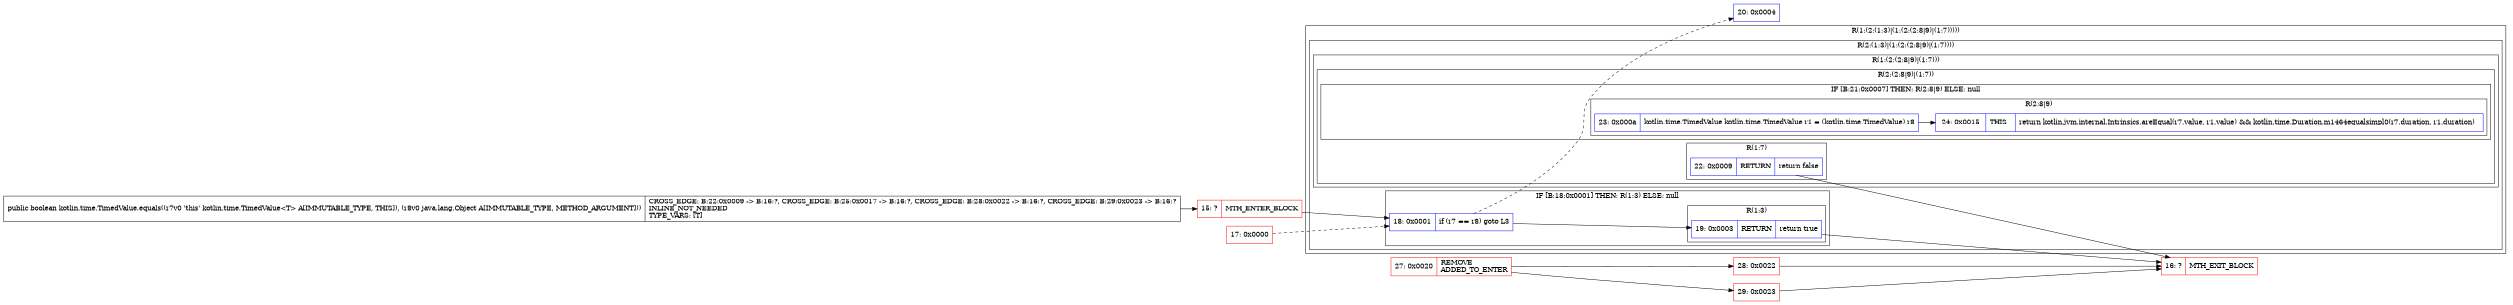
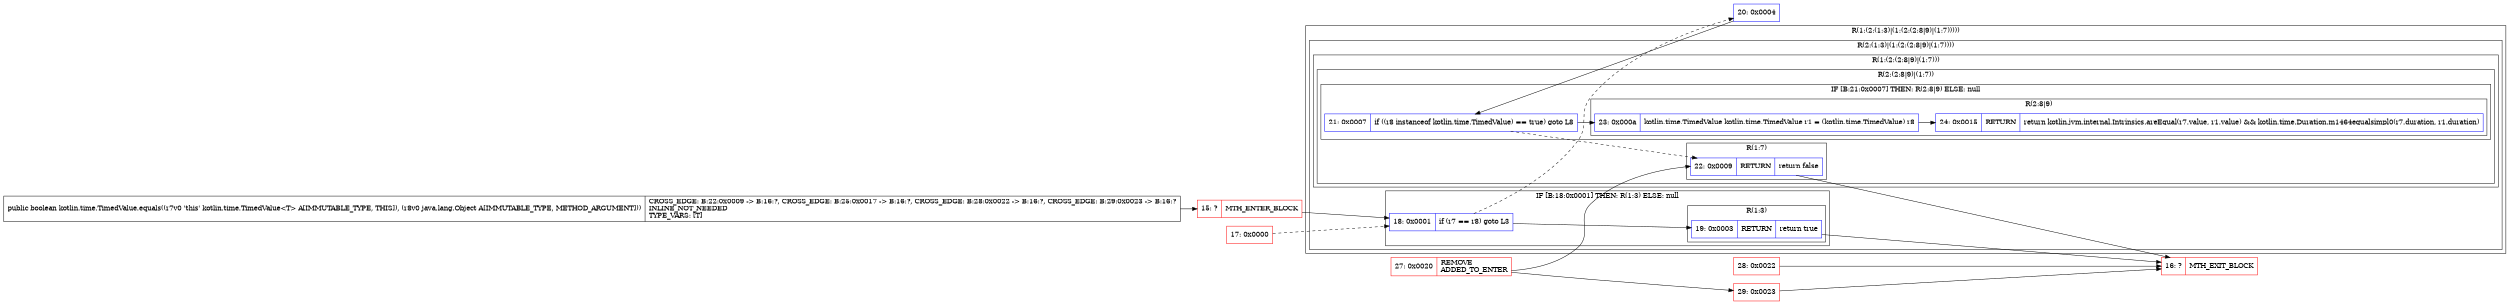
node "24: 0x0015": text "THIS" -> "RETURN"
node "21: 0x0007": added
edge "27: 0x0020" -> "28: 0x0022": now "27: 0x0020" -> "22: 0x0009"
